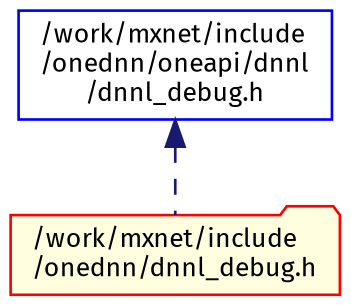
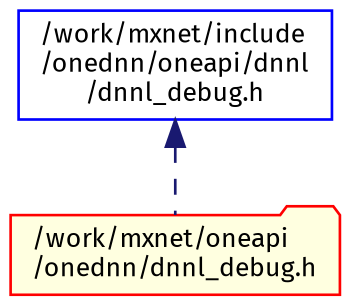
node "/work/mxnet/include /onednn/dnnl_debug.h": label "/work/mxnet/include /onednn/dnnl_debug.h" -> "/work/mxnet/oneapi /onednn/dnnl_debug.h"
